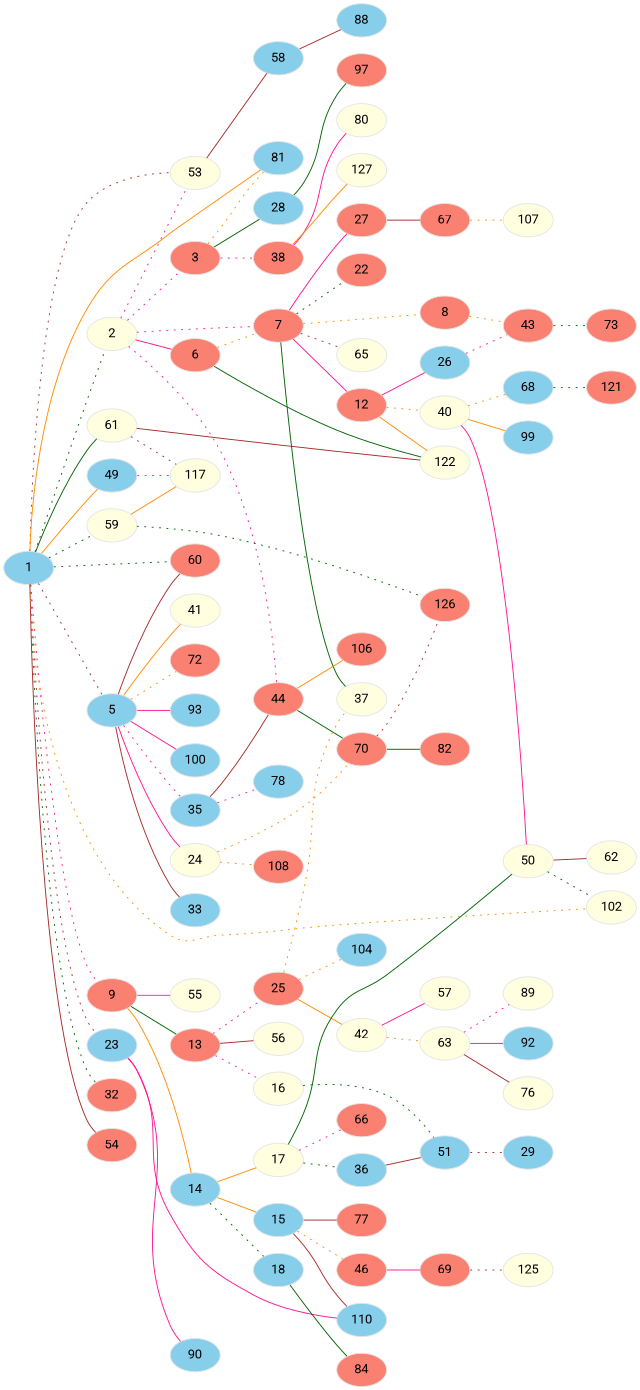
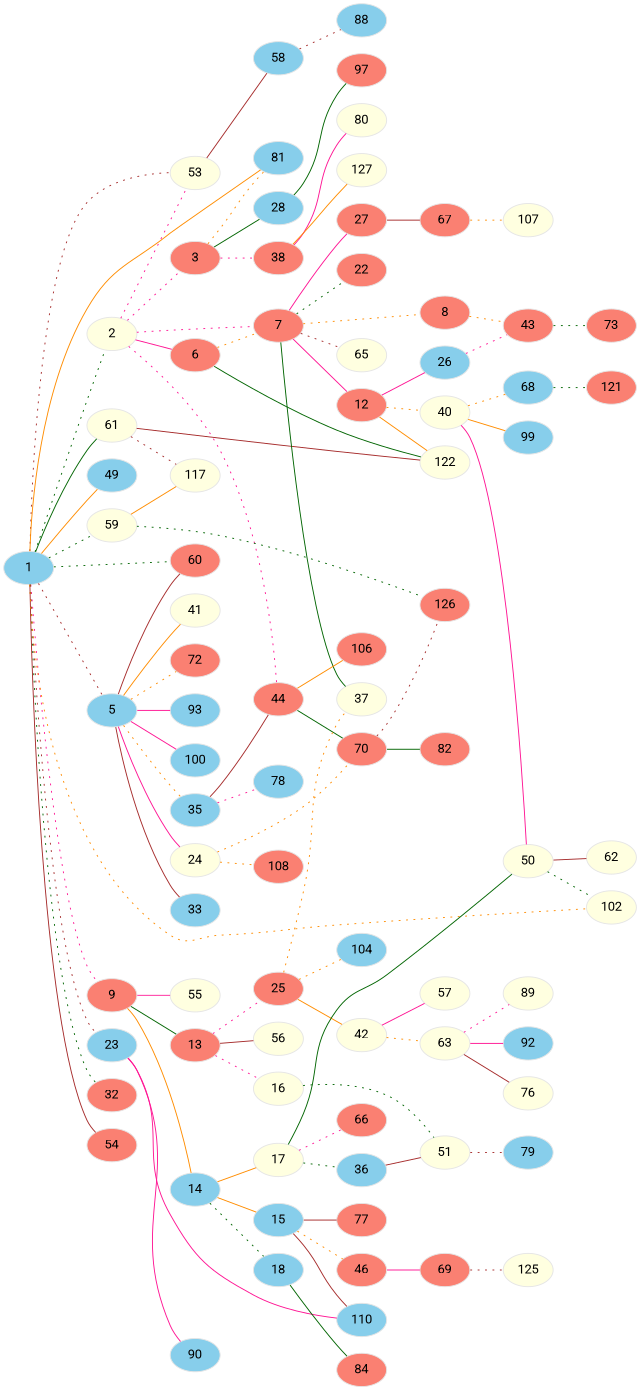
edge "88" -- "58": style solid -> dotted
edge "49" -- "117": removed
edge "5" -- "35": color deeppink -> darkorange
node "51": fillcolor skyblue -> lightyellow
node "29": label "29" -> "79"
